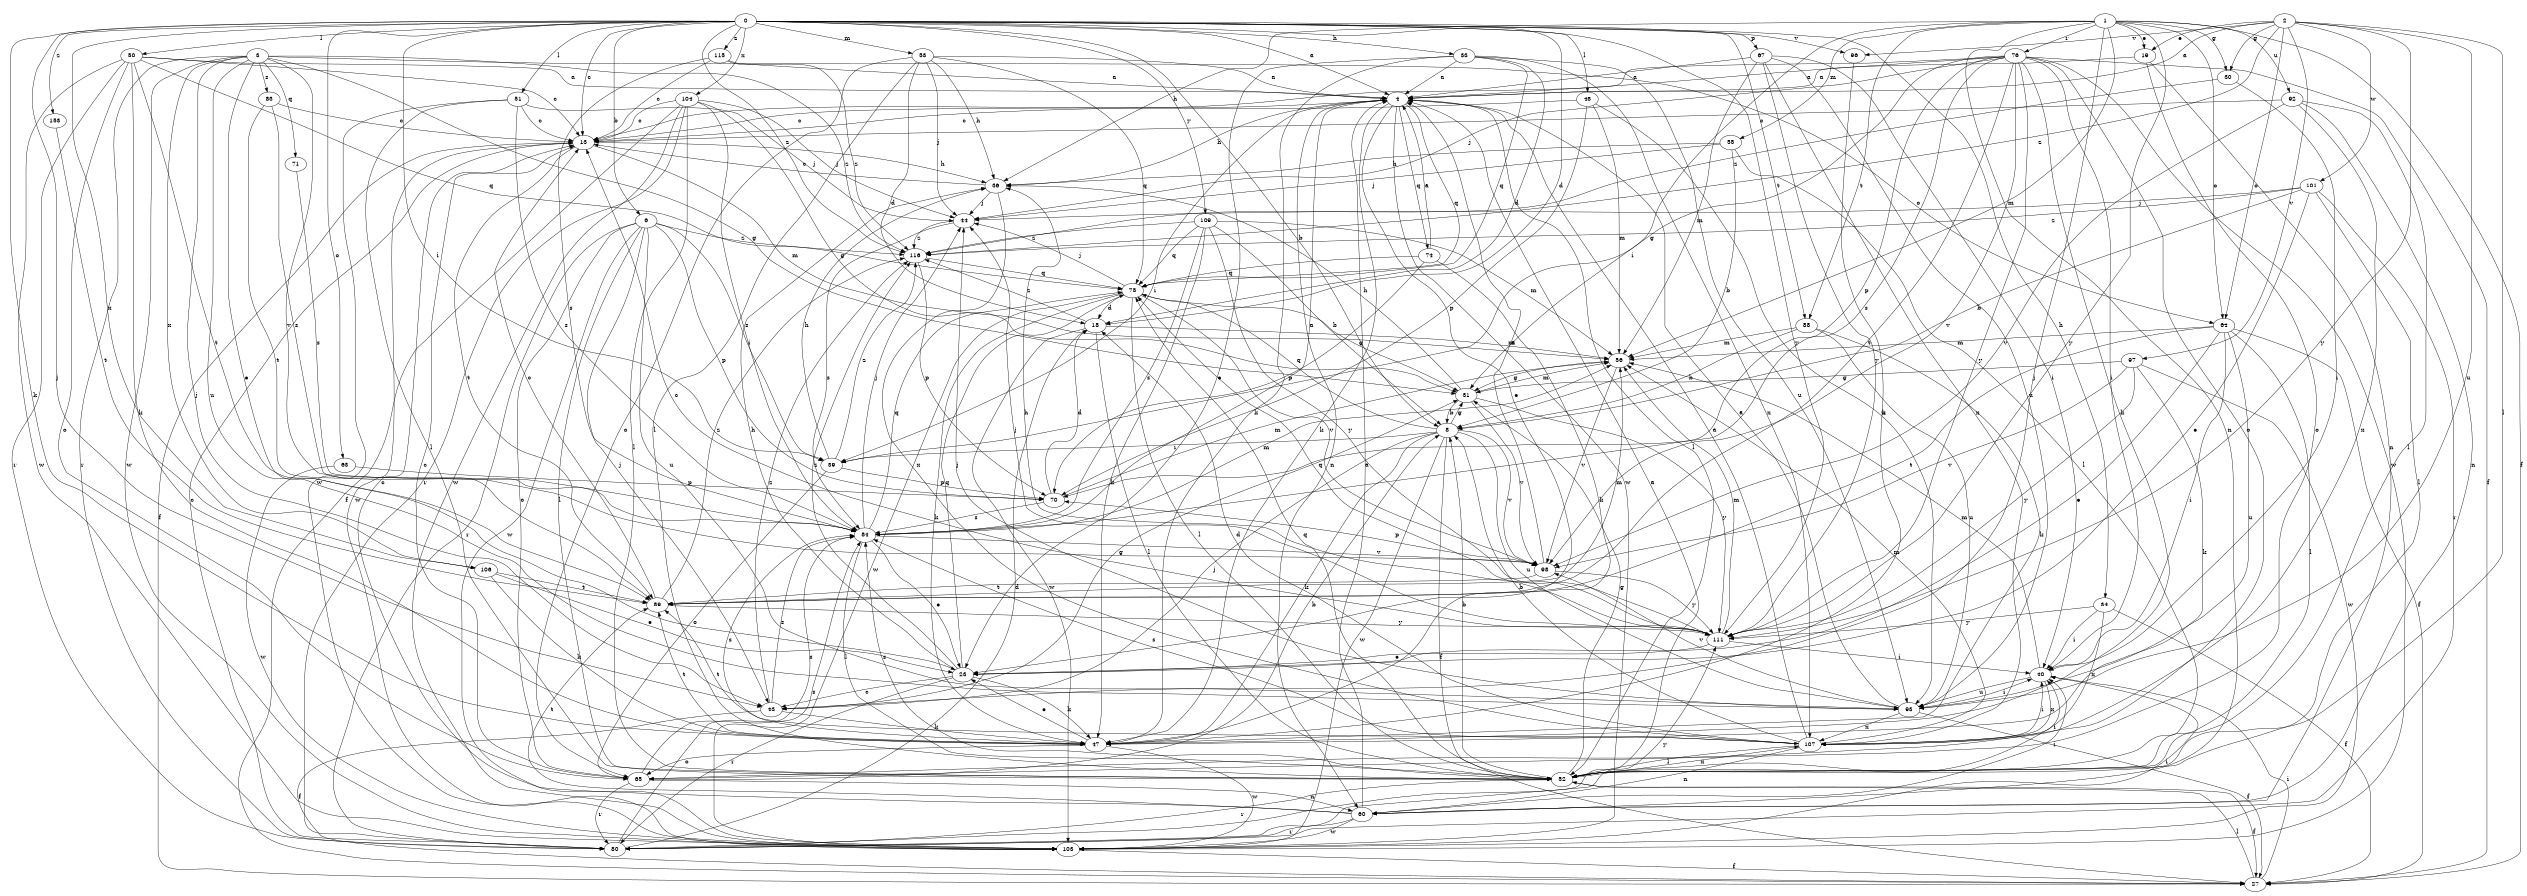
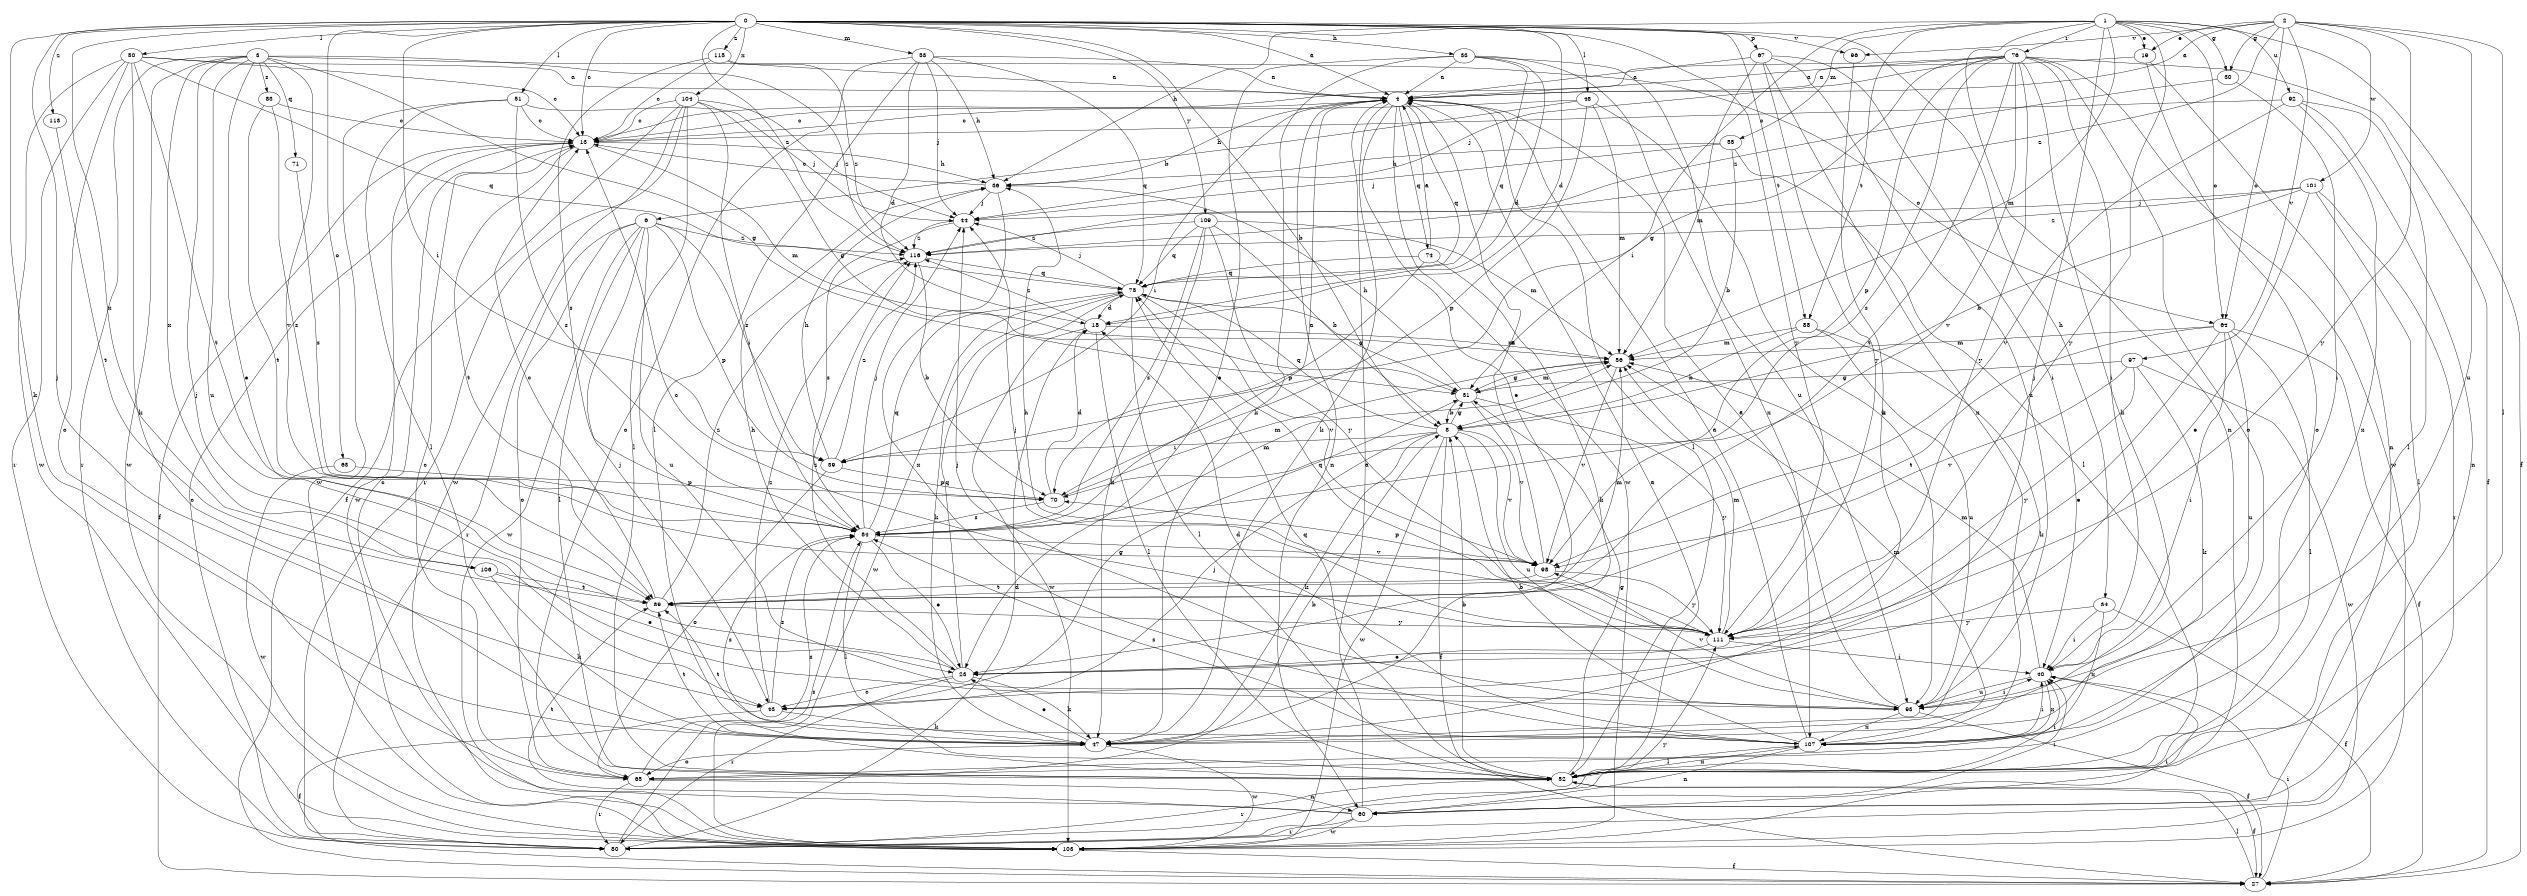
edge "0" -> "6": now "48" -> "6"
node "153": label "153" -> "113"
edge "116" -> "70": label "p" -> "b"
edge "52" -> "84": removed, label "s"
